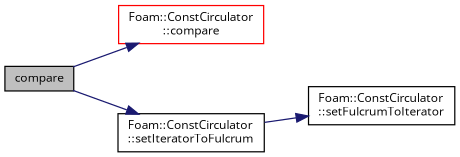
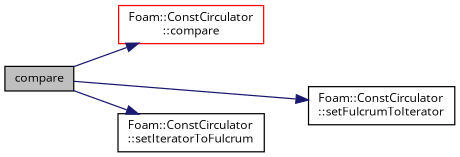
edge "Foam::ConstCirculator ::setIteratorToFulcrum" -> "Foam::ConstCirculator ::setFulcrumToIterator": now "compare" -> "Foam::ConstCirculator ::setFulcrumToIterator"
